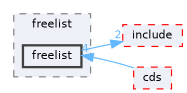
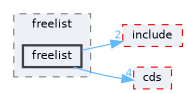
edge "cds" -> "freelist": reversed
